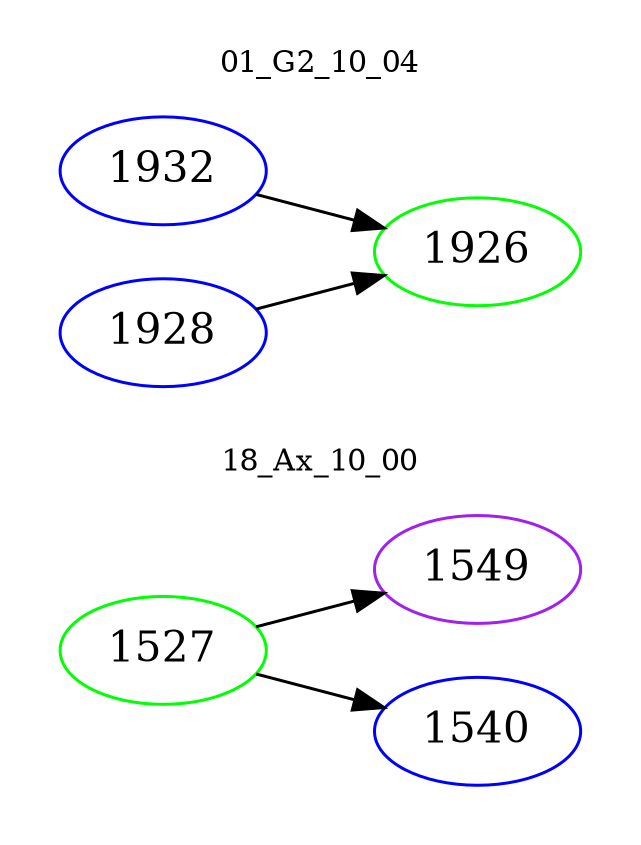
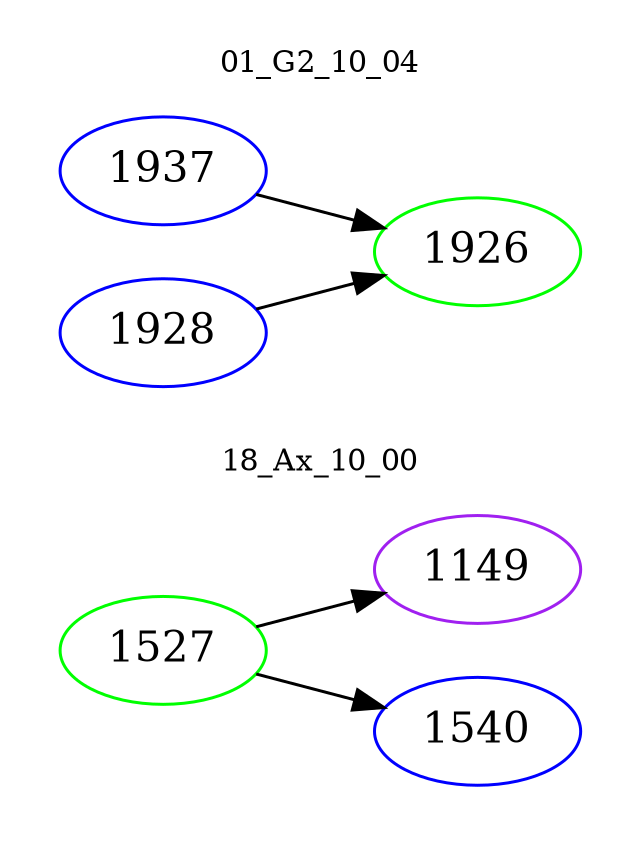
node "1932": label "1932" -> "1937"
node "1549": label "1549" -> "1149"
